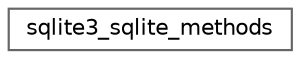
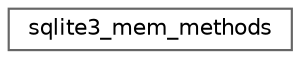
node "sqlite3_sqlite_methods": label "sqlite3_sqlite_methods" -> "sqlite3_mem_methods"
